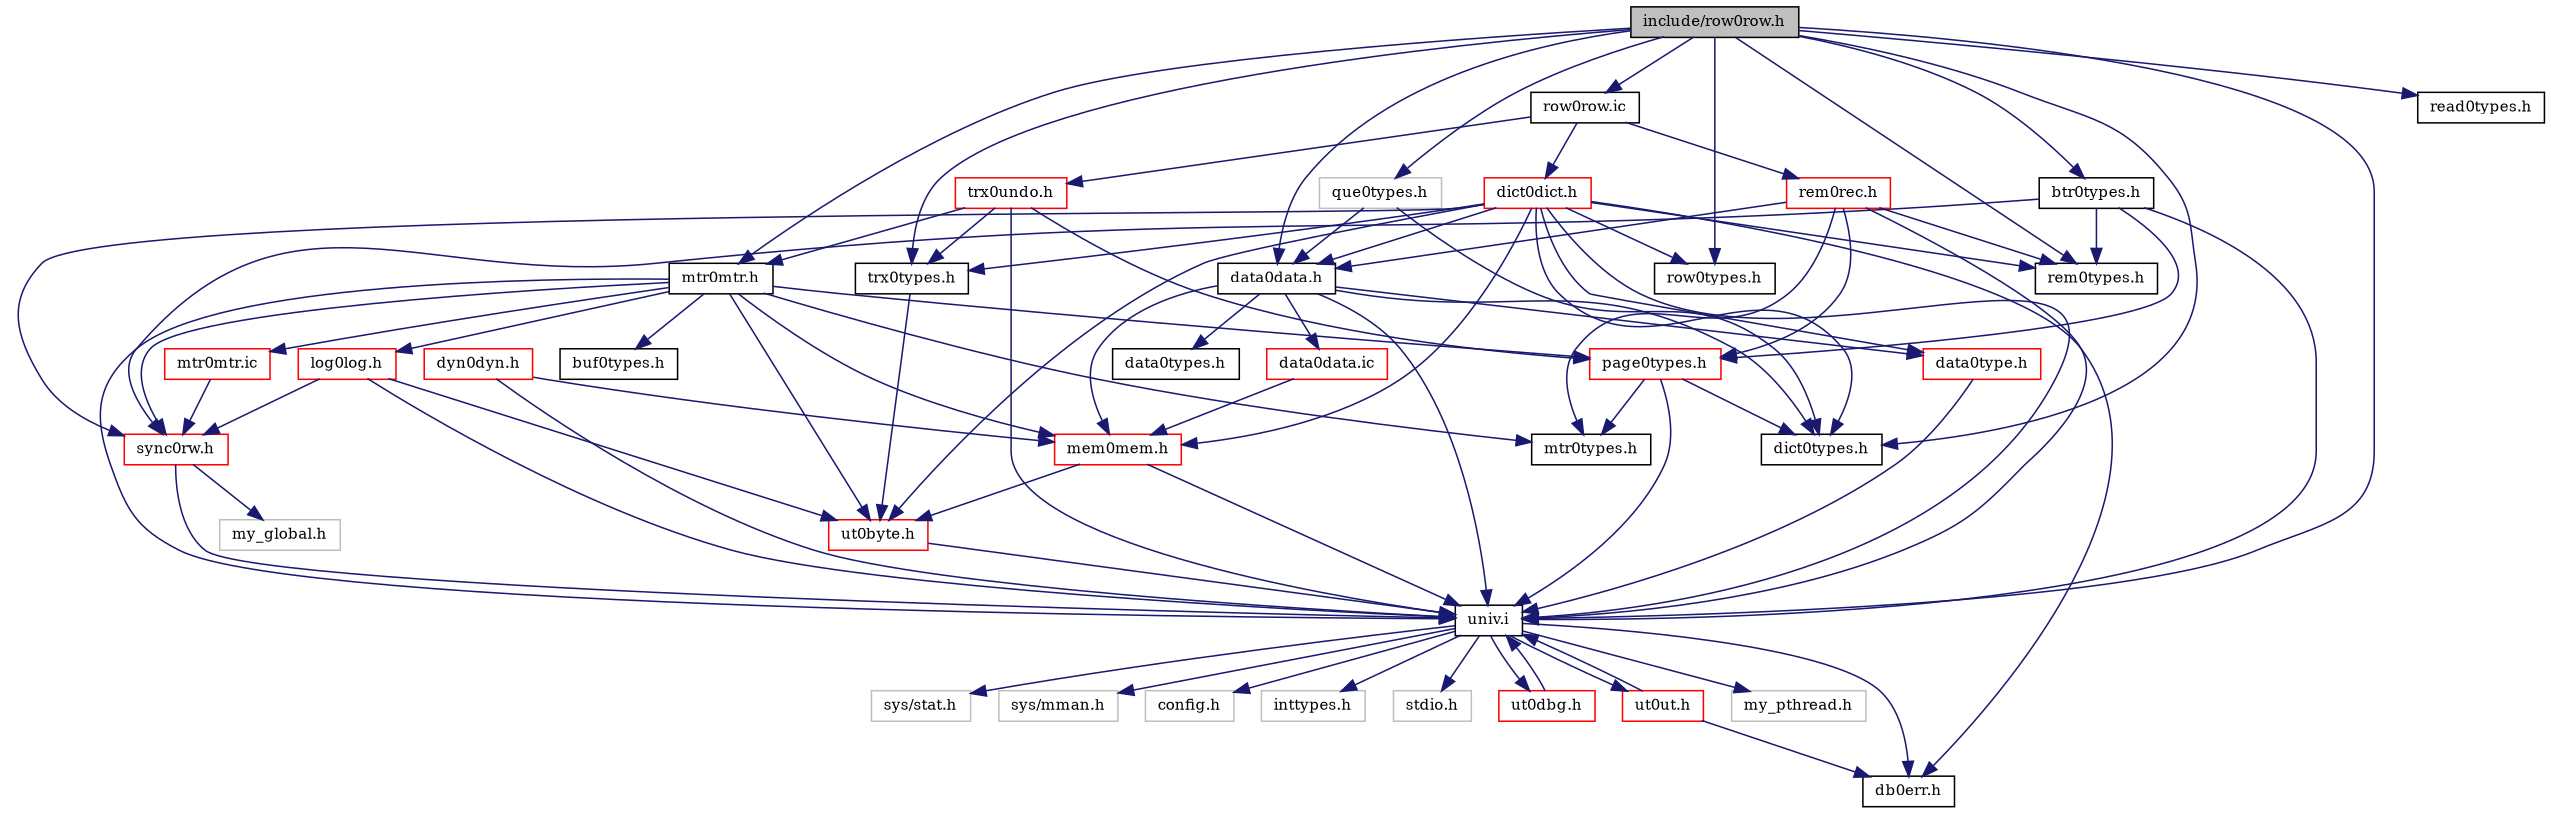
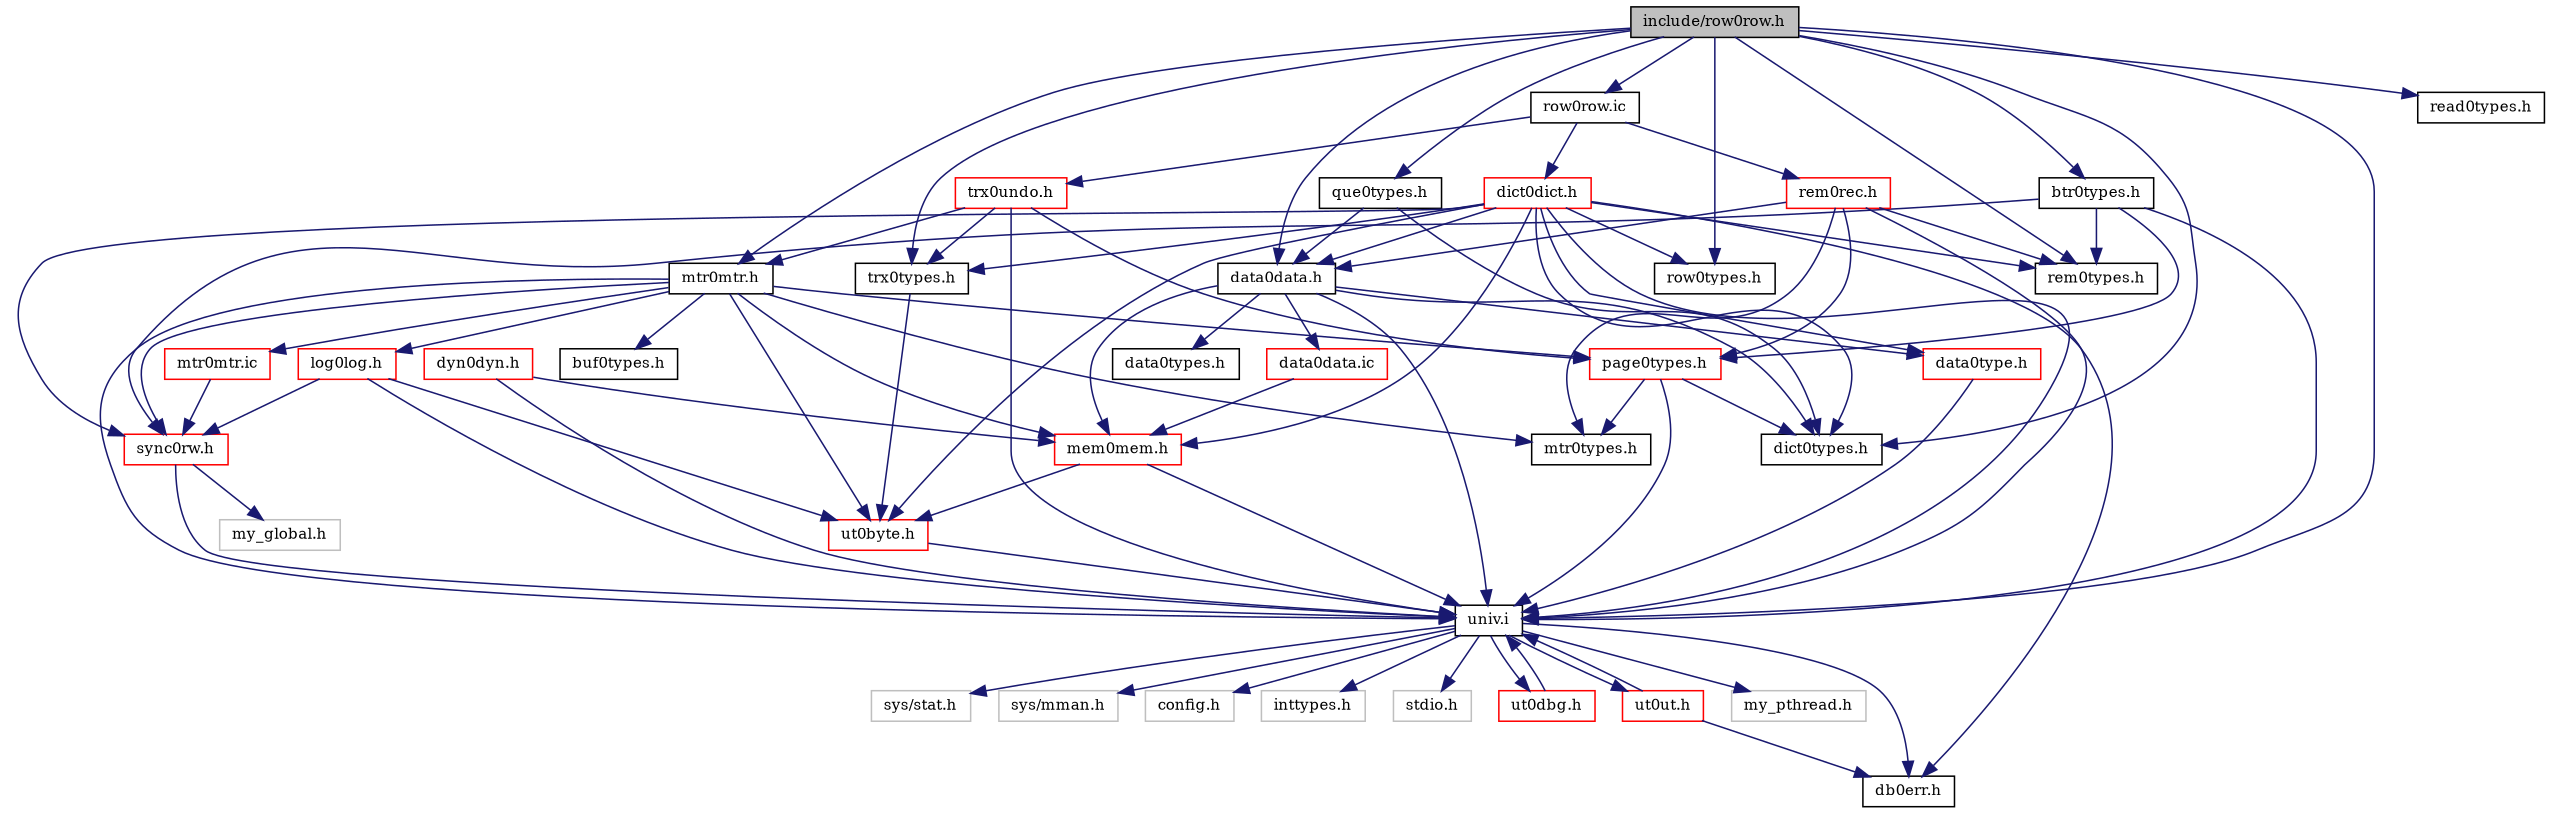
node "que0types.h": color grey75 -> black
